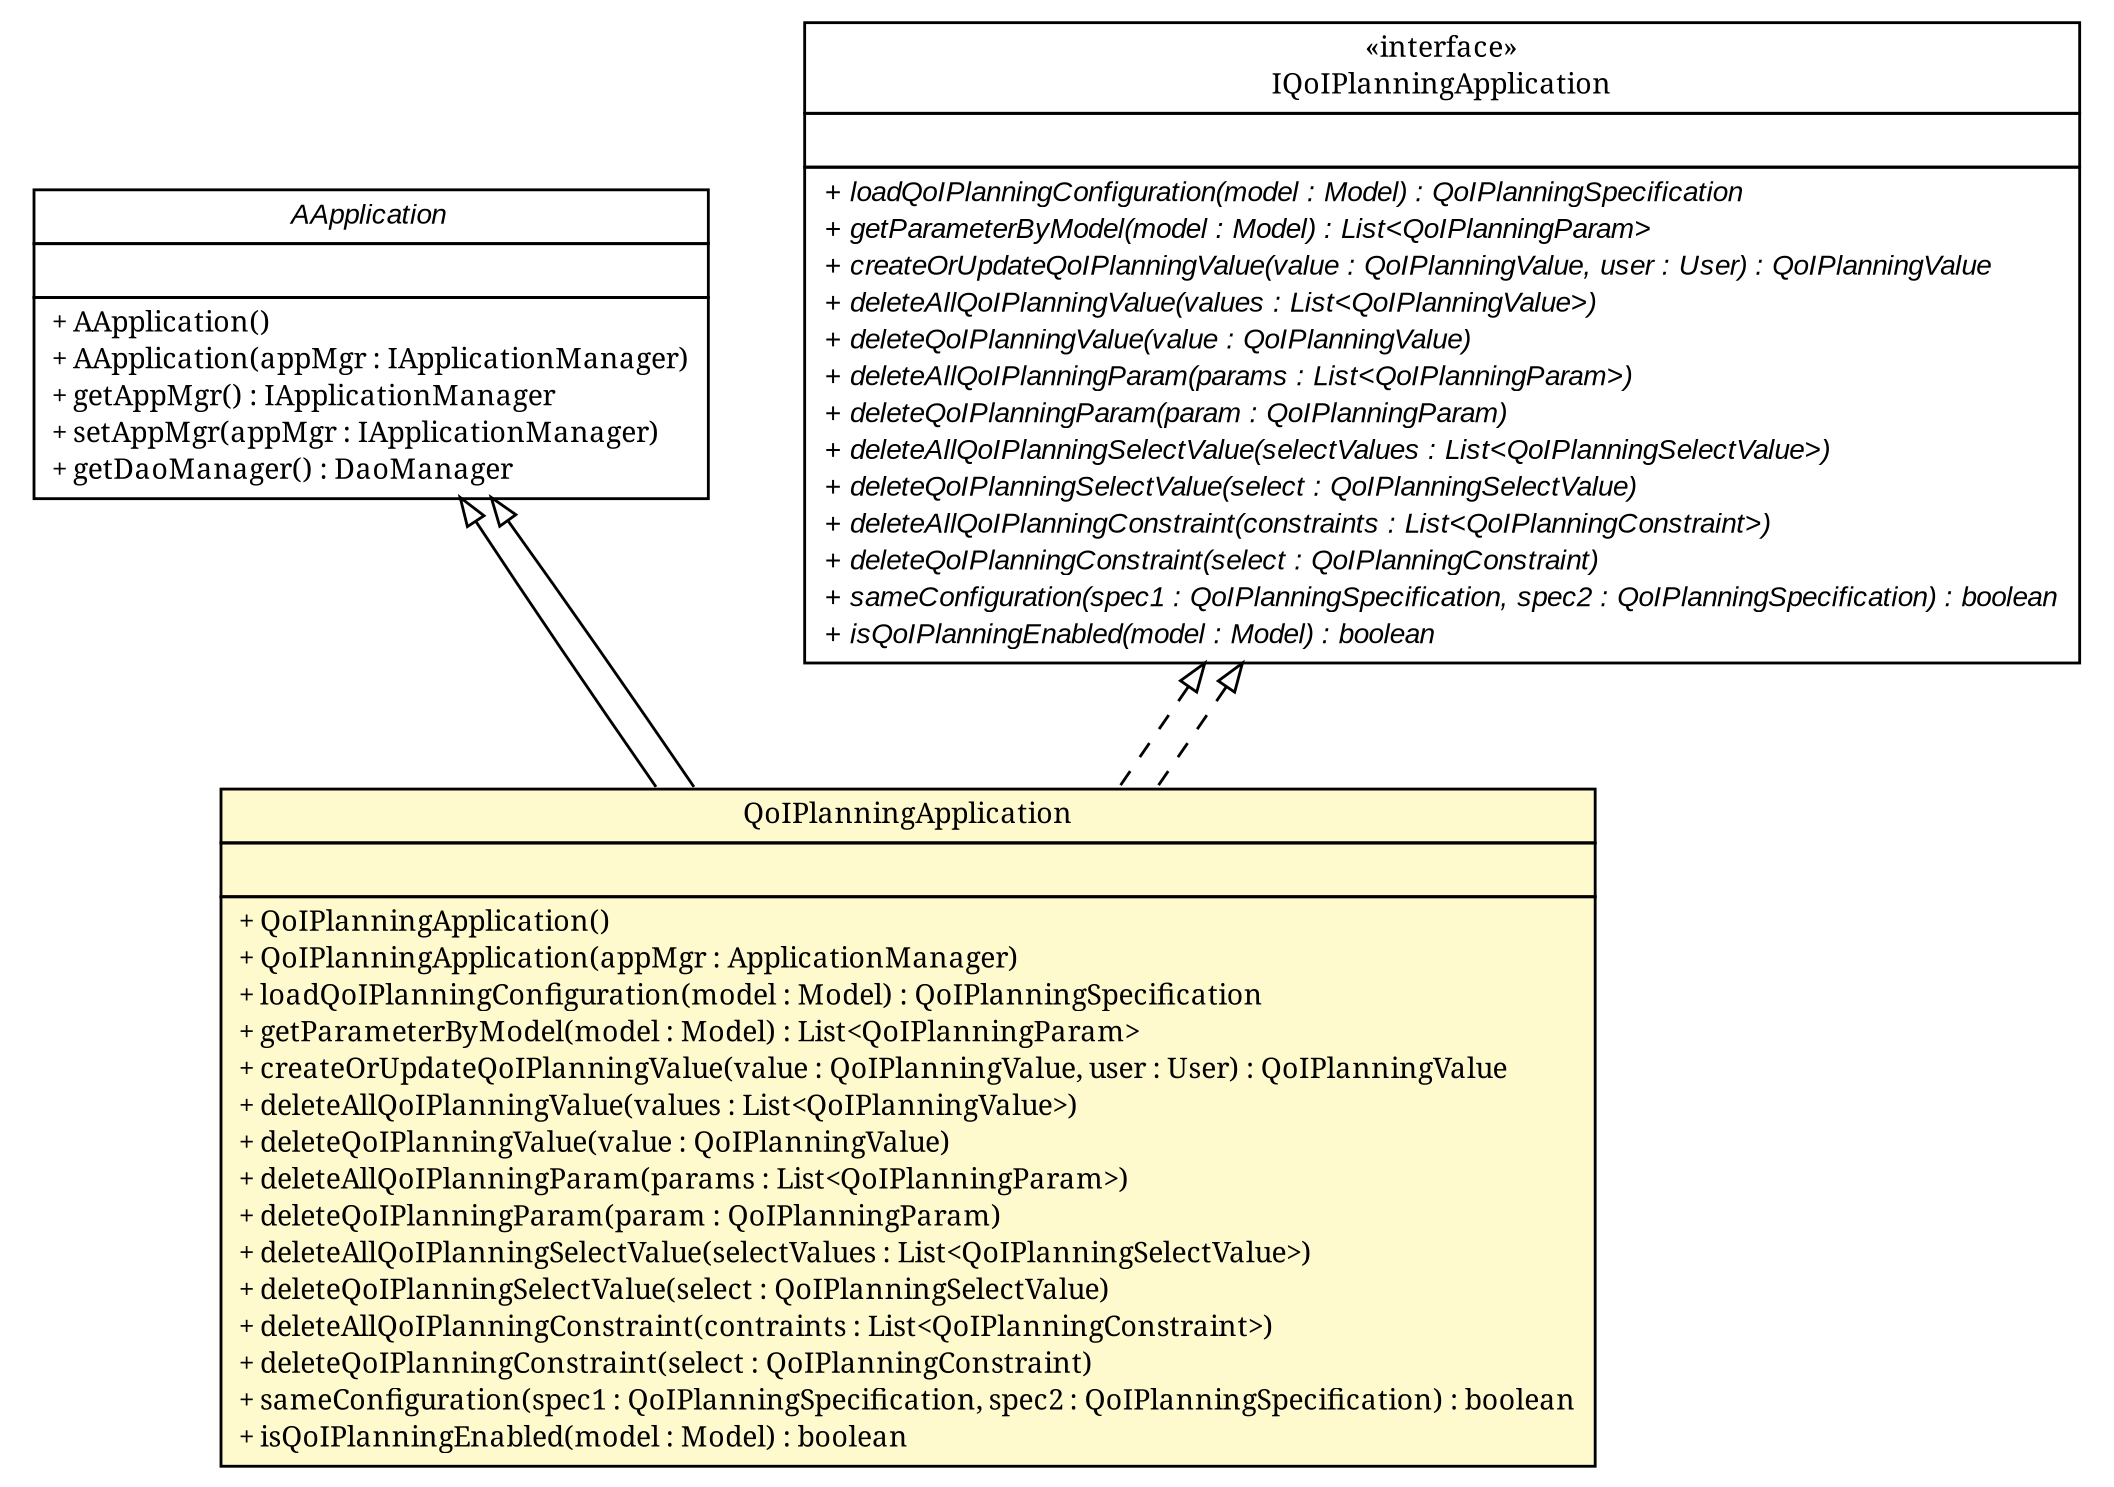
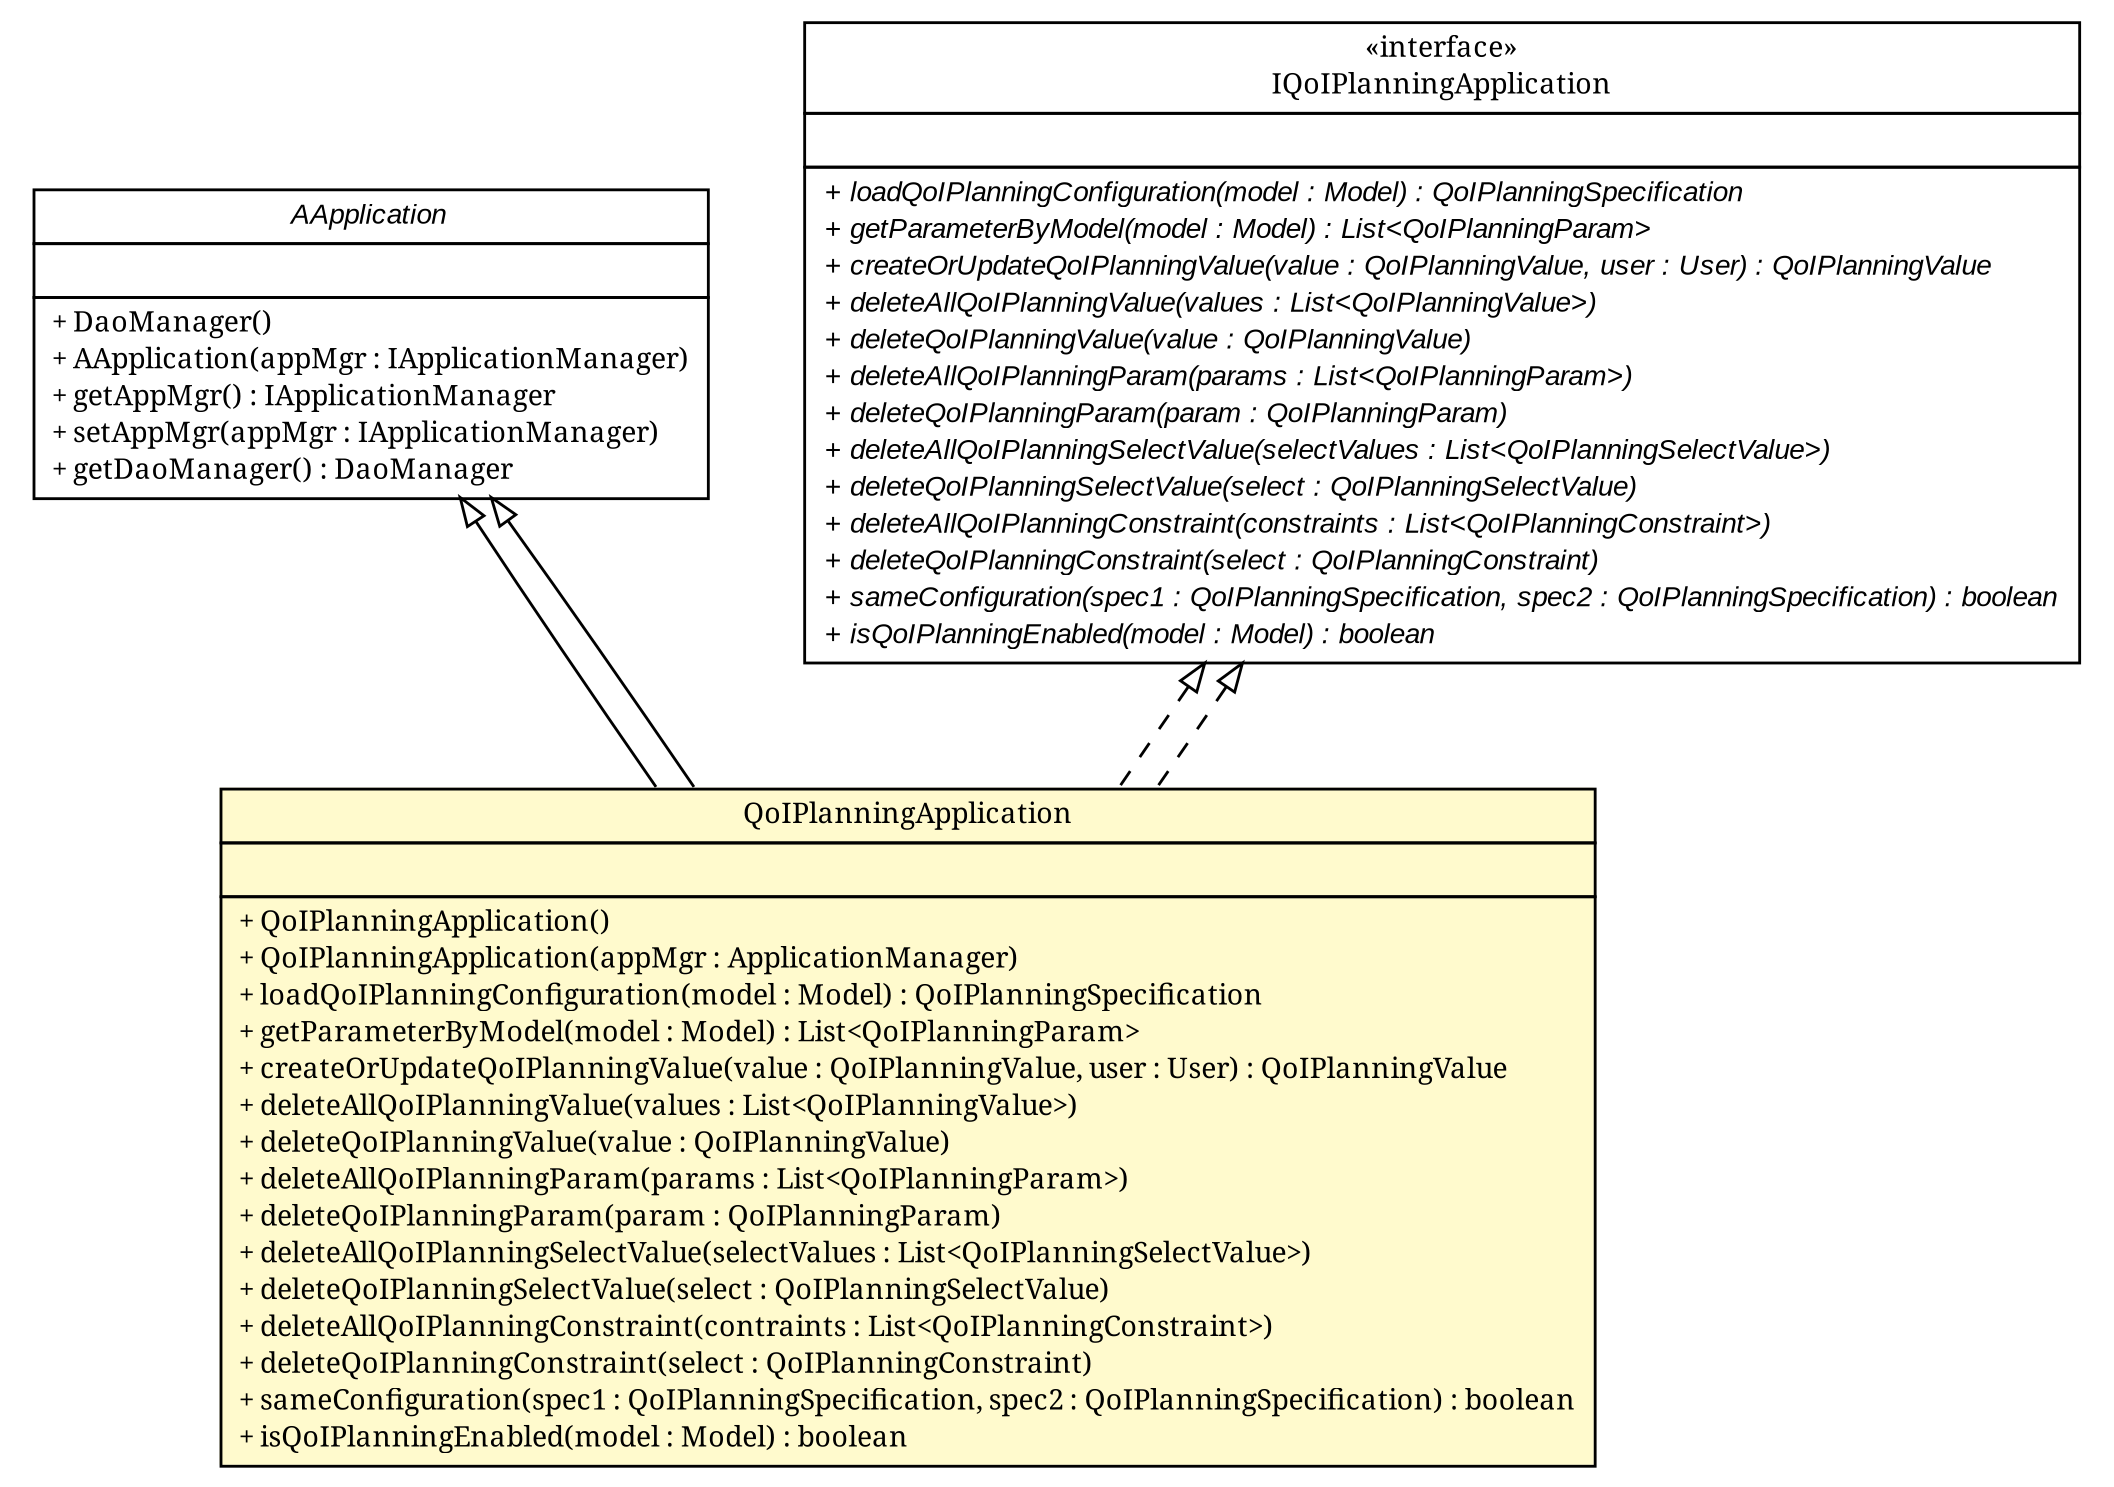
node "AApplication": text "+ AApplication()" -> "+ DaoManager()"
